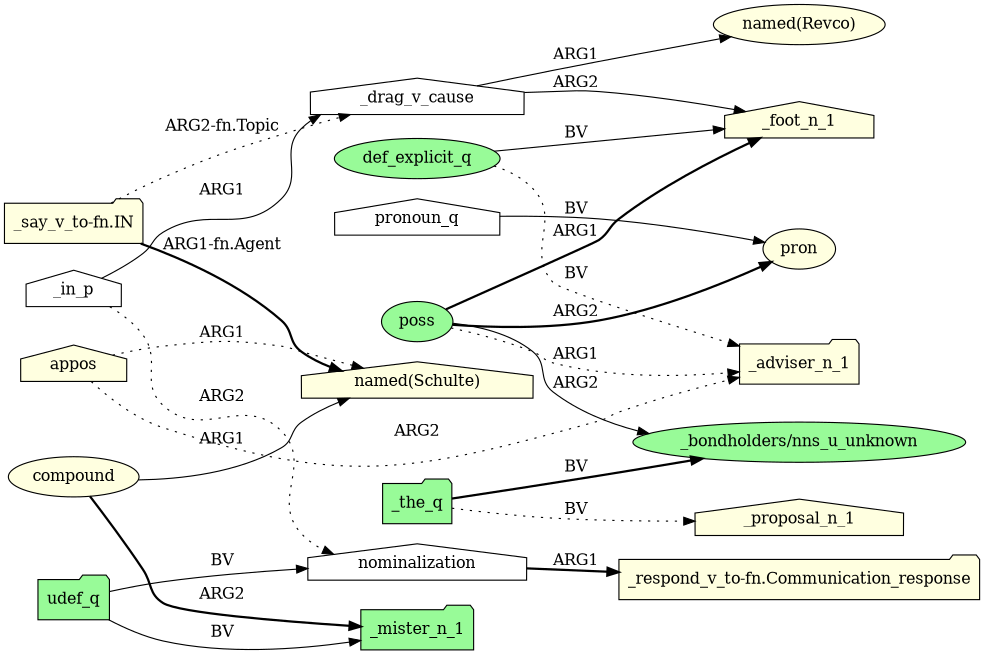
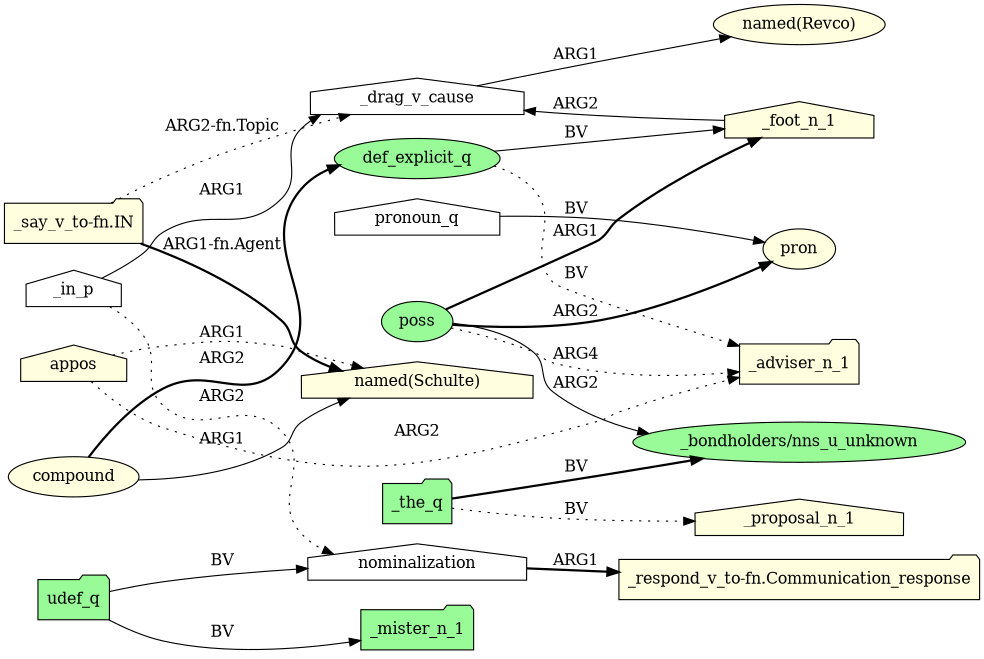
edge "_drag_v_cause" -> "_foot_n_1": reversed
edge "poss" -> "_adviser_n_1": label "ARG1" -> "ARG4"
edge "compound" -> "_mister_n_1": now "compound" -> "def_explicit_q"
